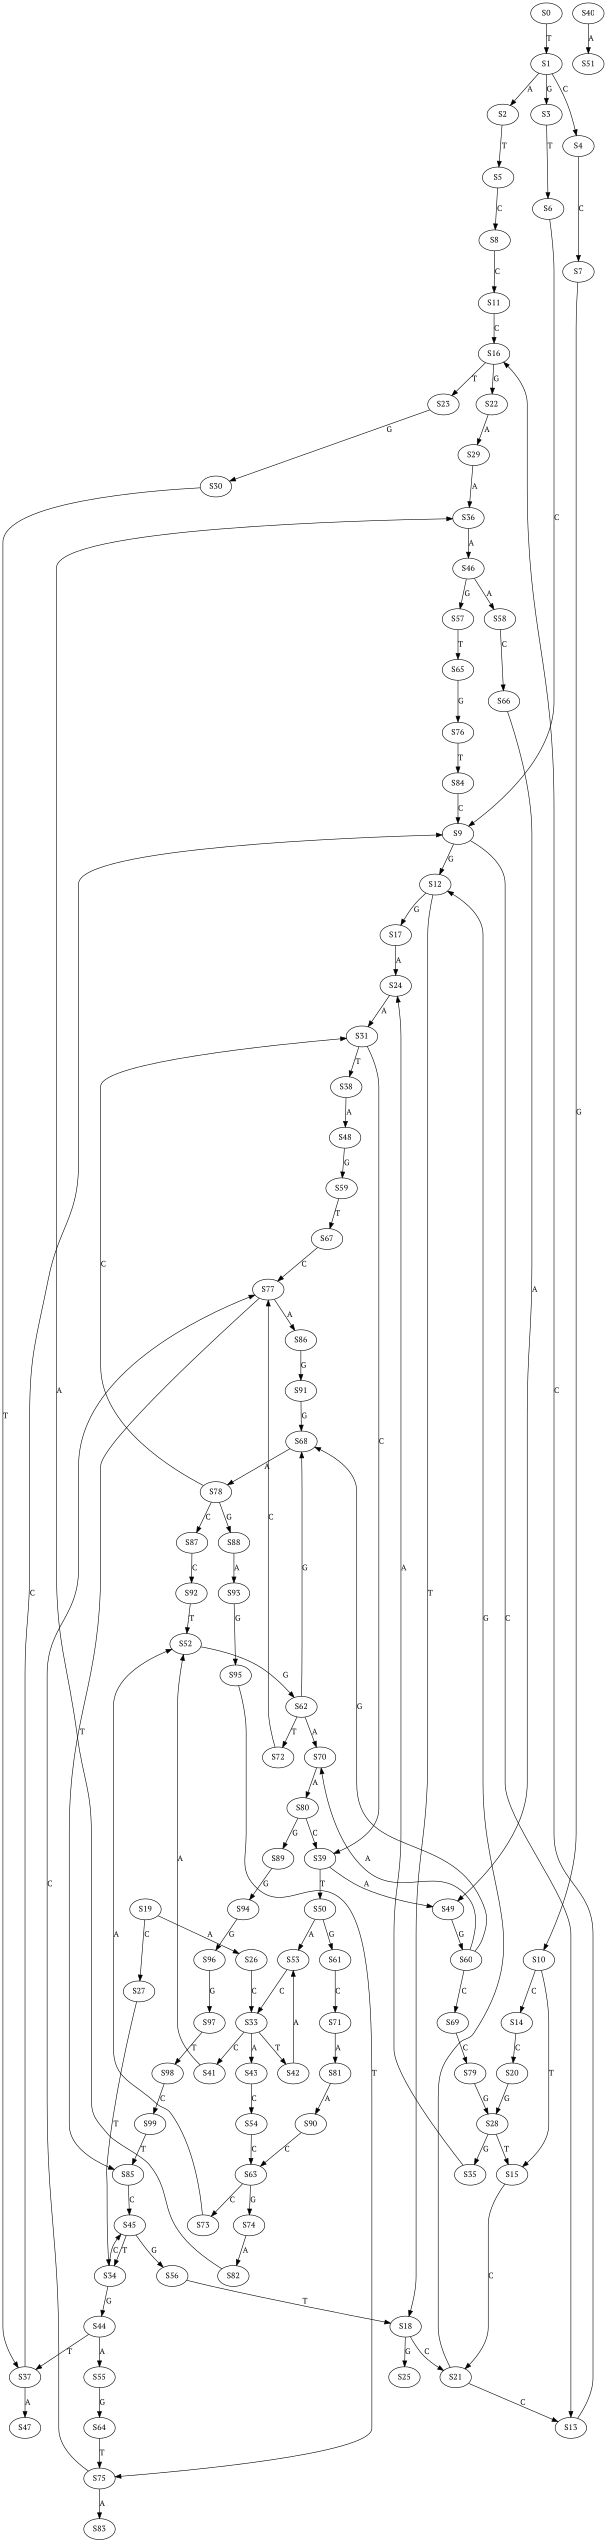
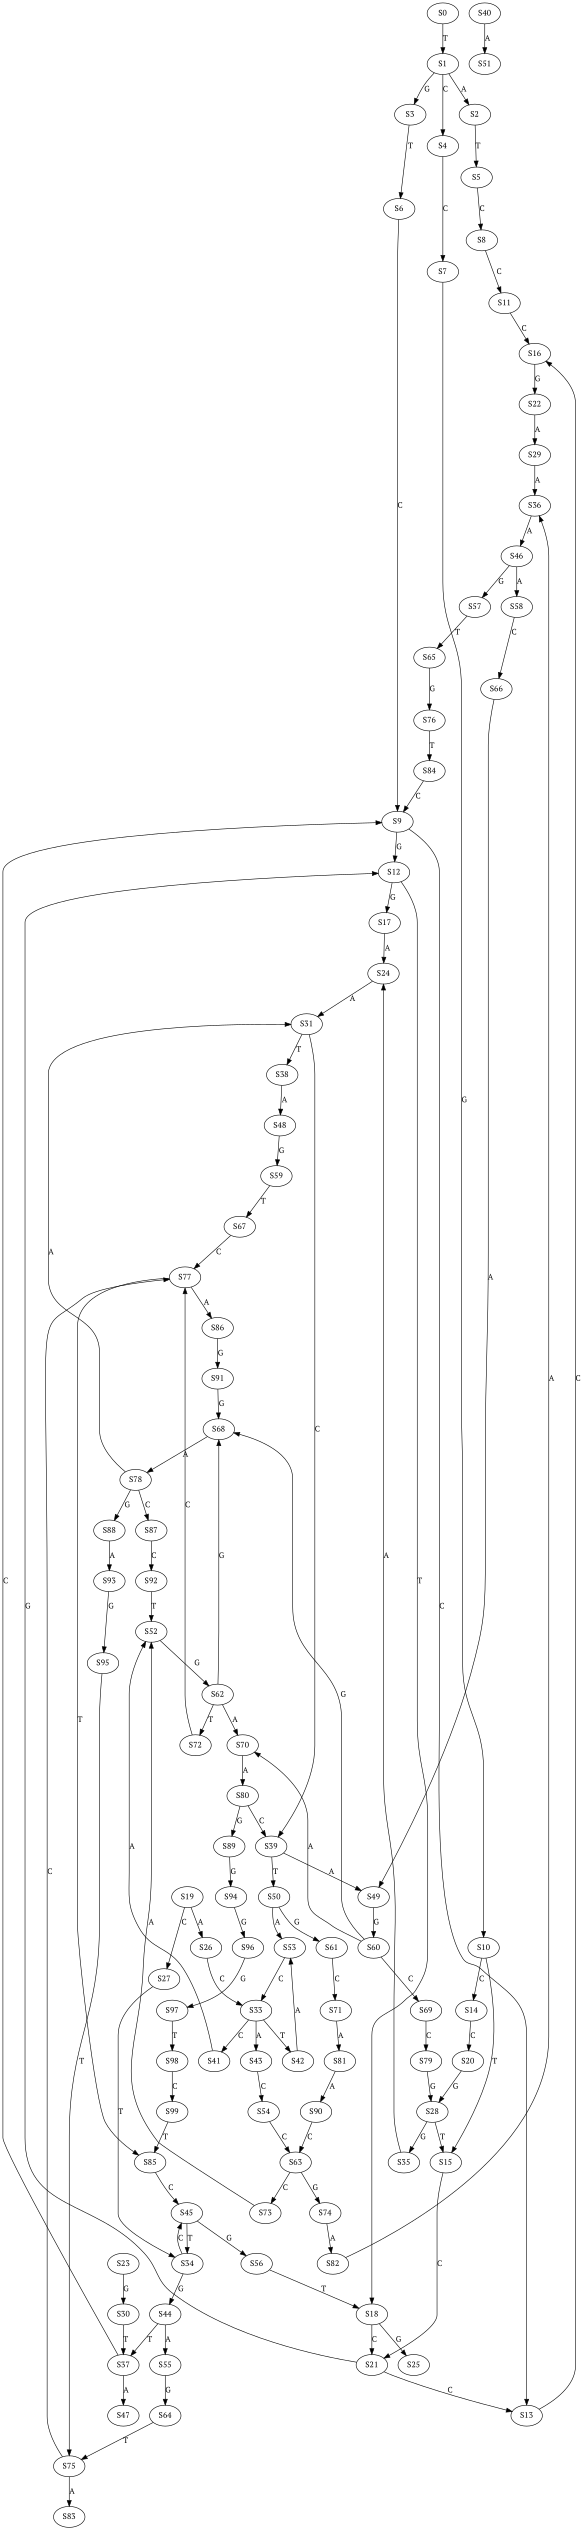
edge "S16" -> "S23": removed, label "T"
edge "S78" -> "S31": label "C" -> "A"
